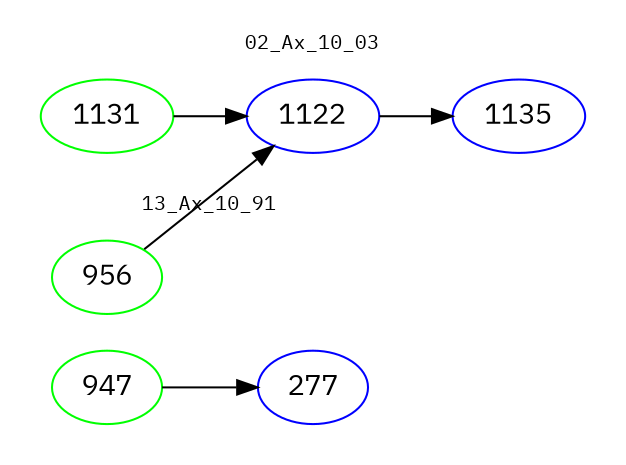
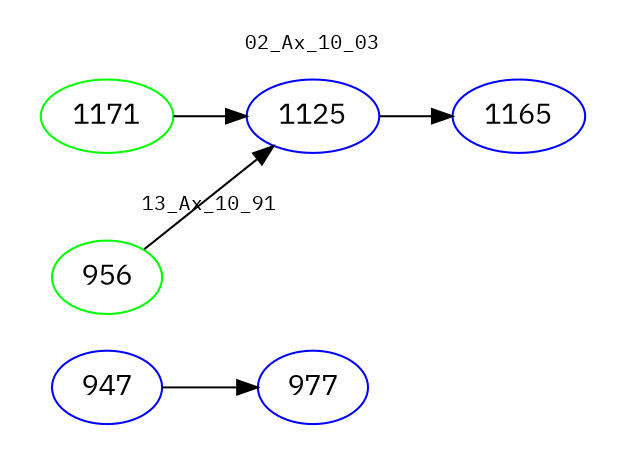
node "1131": label "1131" -> "1171"
node "1122": label "1122" -> "1125"
node "1135": label "1135" -> "1165"
node "947": color green -> blue
node "277": label "277" -> "977"
